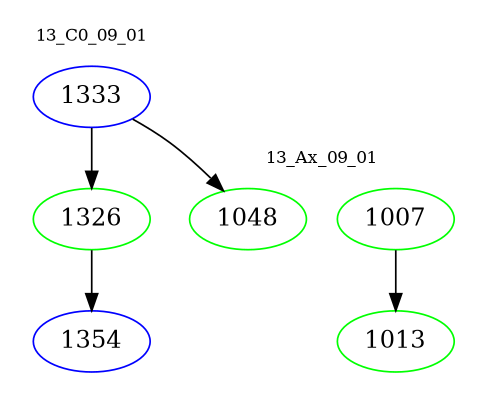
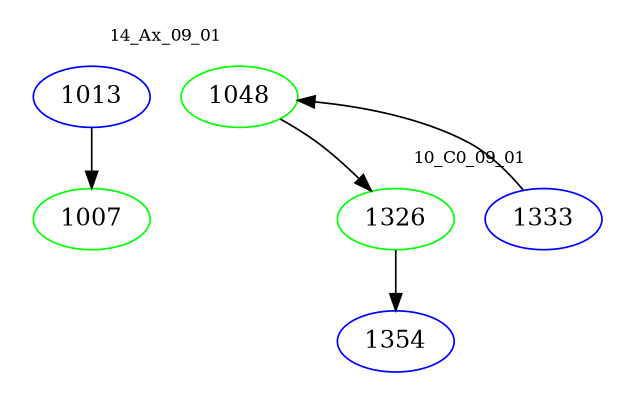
cluster "13_C0_09_01": label "13_C0_09_01" -> "10_C0_09_01"
edge "1333" -> "1326": now "1048" -> "1326"
cluster "13_Ax_09_01": label "13_Ax_09_01" -> "14_Ax_09_01"
edge "1007" -> "1013": reversed
node "1013": color green -> blue
